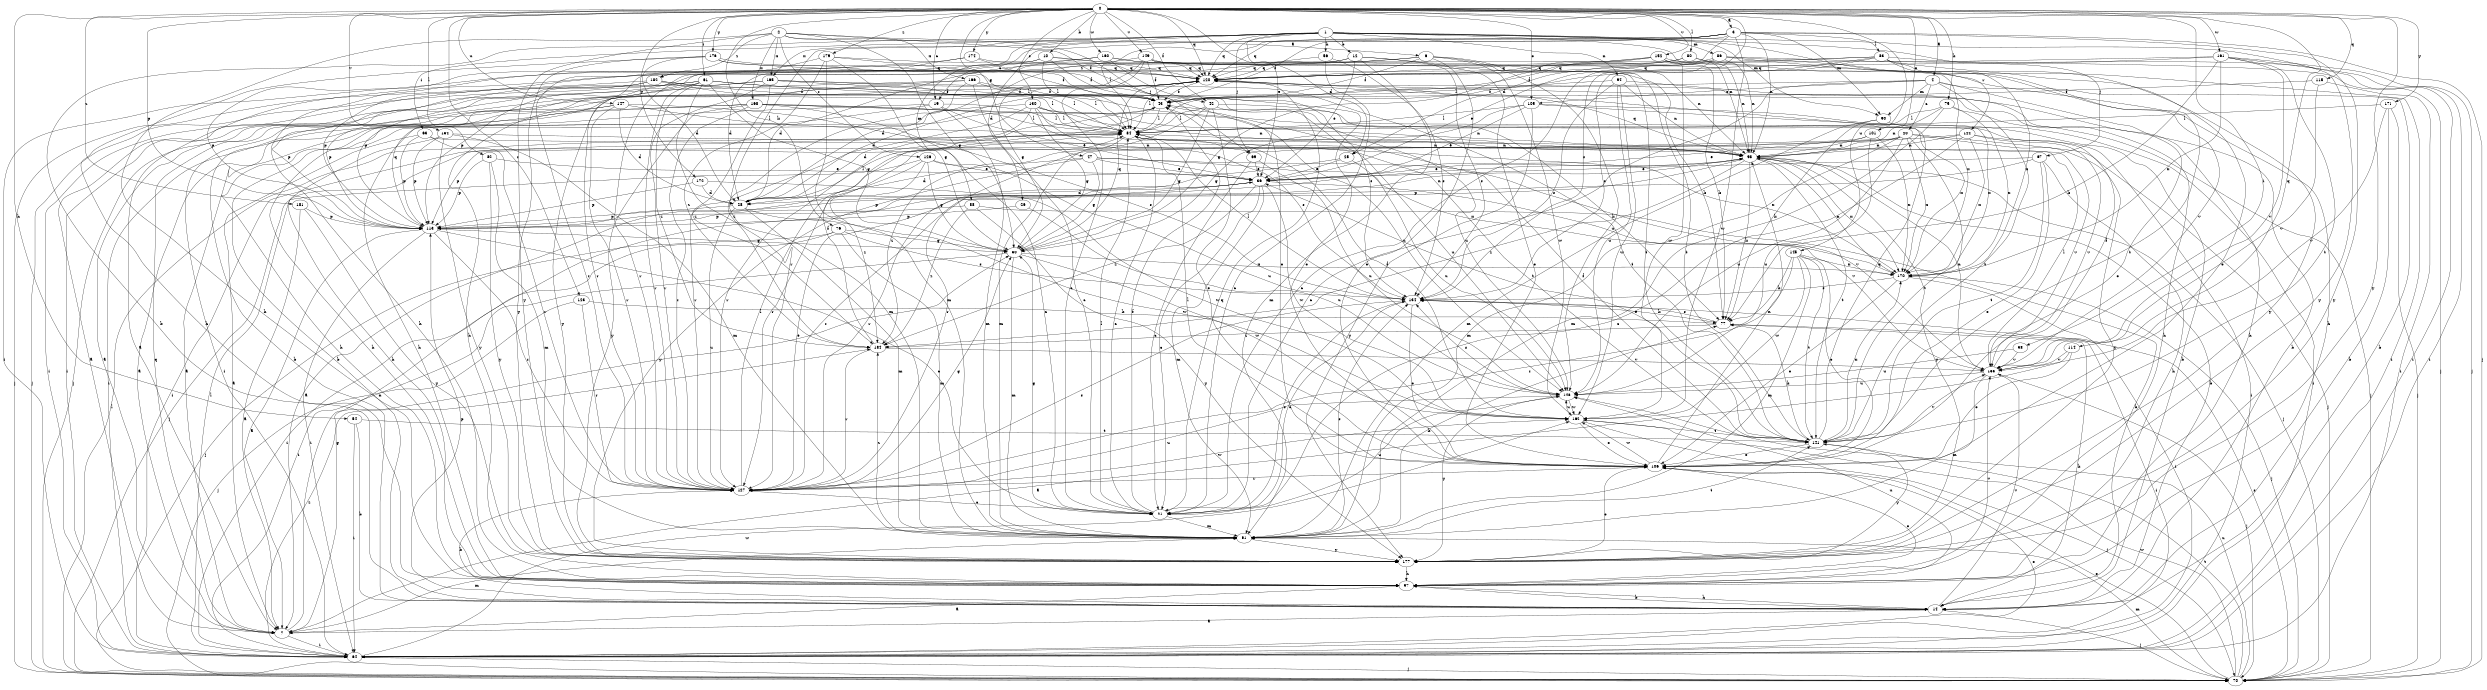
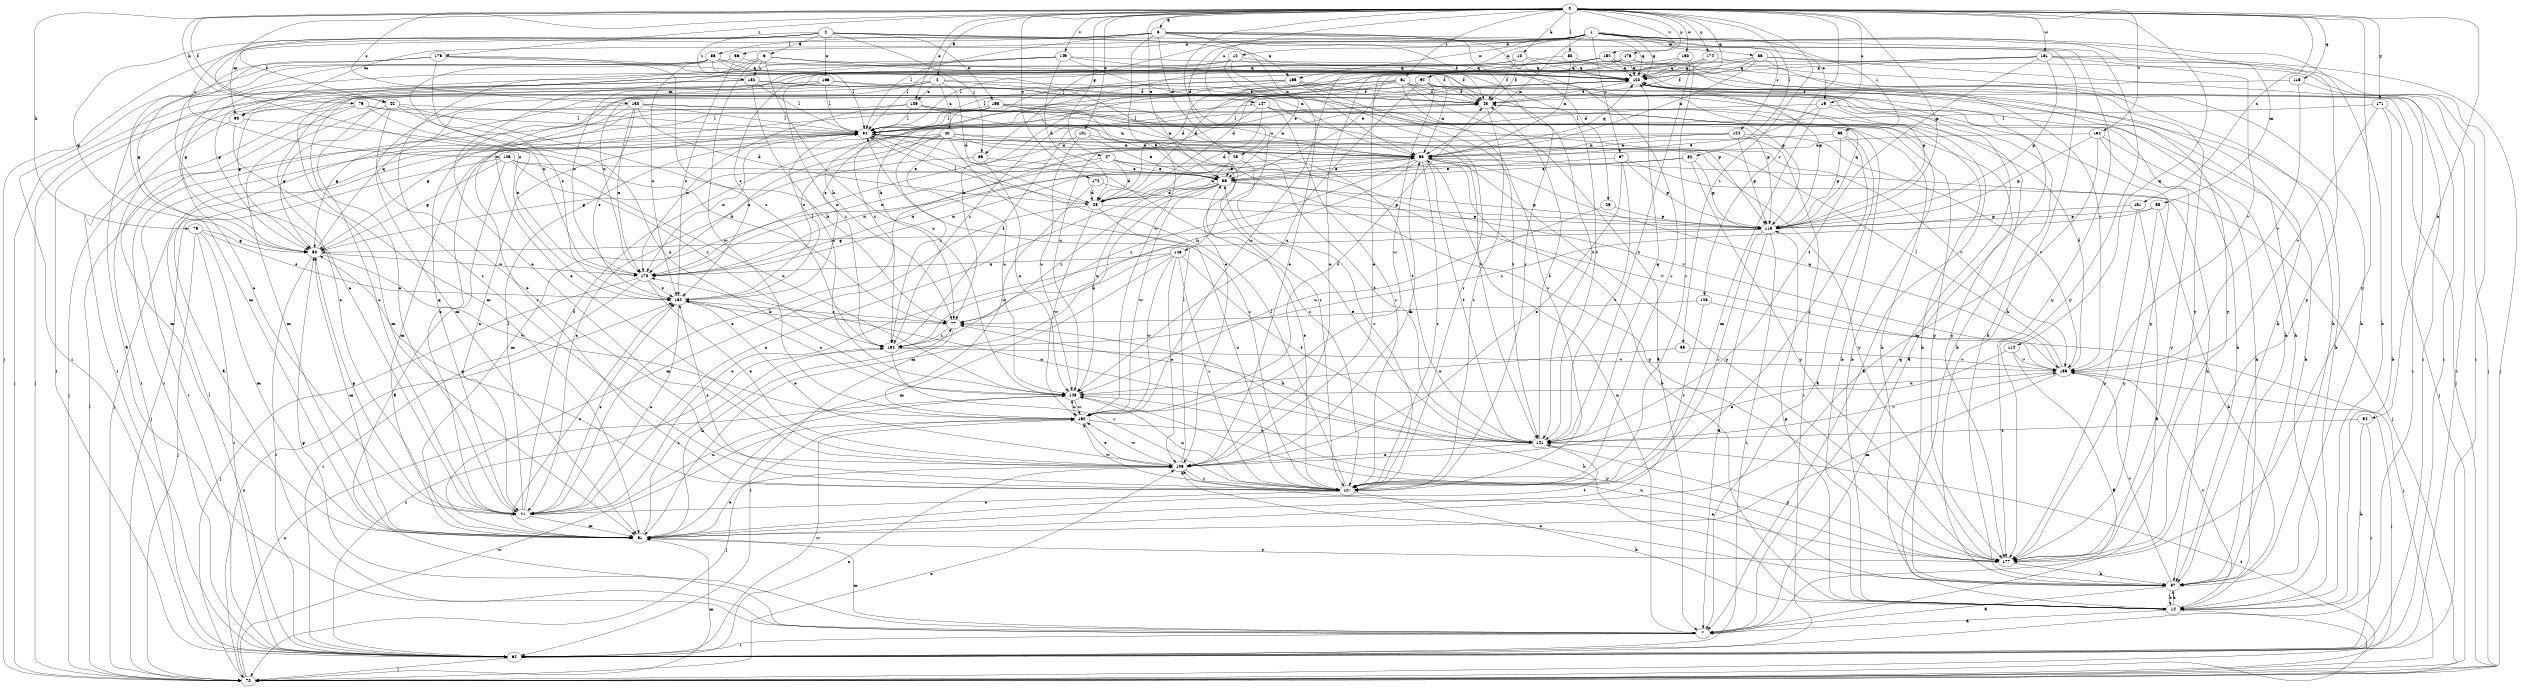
edge "91" -> "106": added, label "o"
